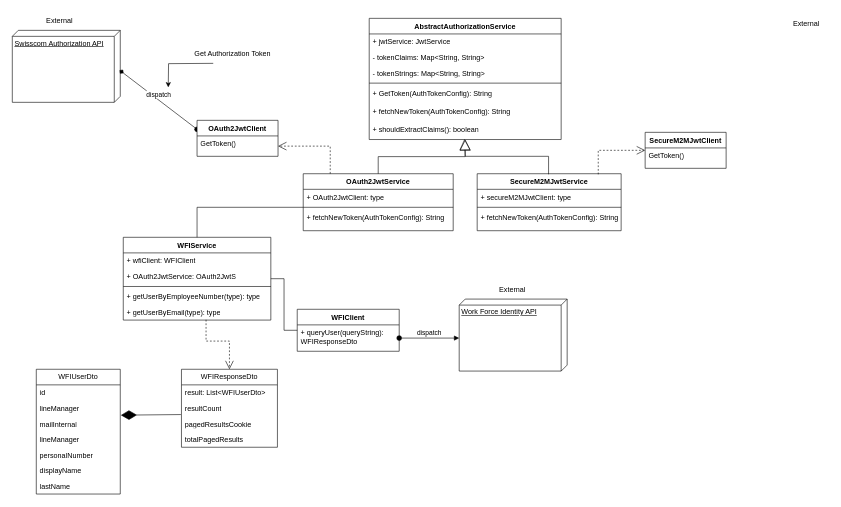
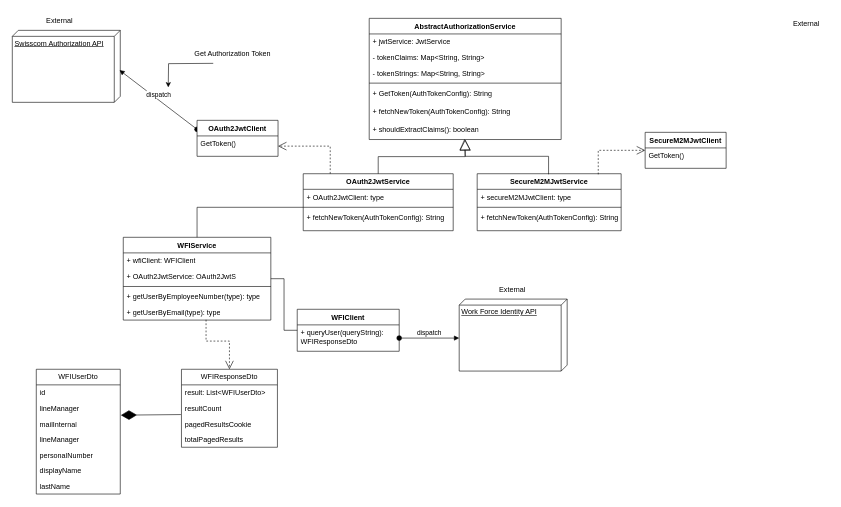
edge "Swisscom Authorization API" -- "OAuth2JwtClient": arrowhead diamond -> block
